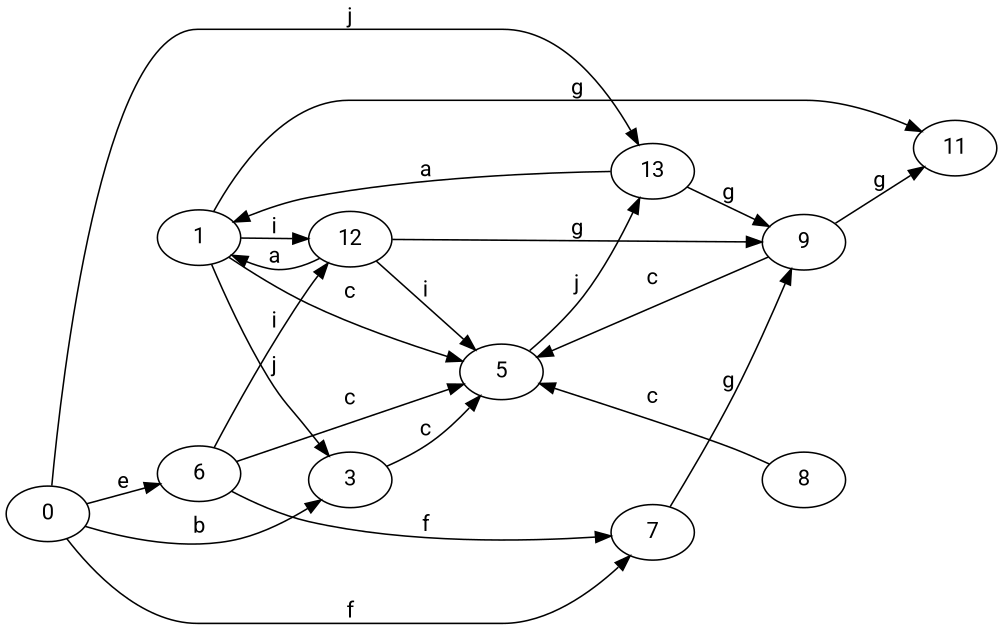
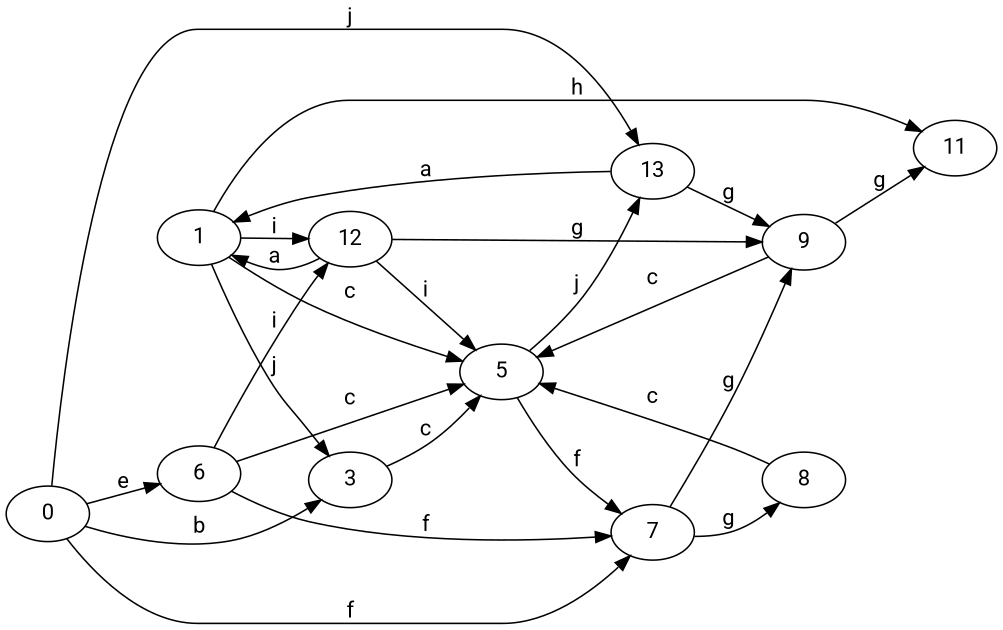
edge "1" -> "11": label "g" -> "h"
edge "5" -> "7": added, label "f"
edge "7" -> "8": added, label "g"
